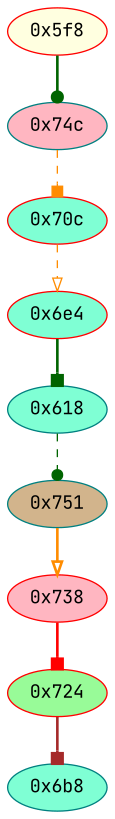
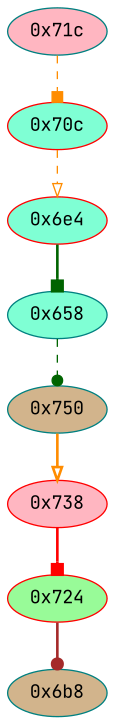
node "0x5f8": removed
node "0x74c": label "0x74c" -> "0x71c"
node "0x618": label "0x618" -> "0x658"
node "0x751": label "0x751" -> "0x750"
edge "0x724" -> "0x6b8": arrowhead box -> dot
node "0x6b8": fillcolor aquamarine -> tan
